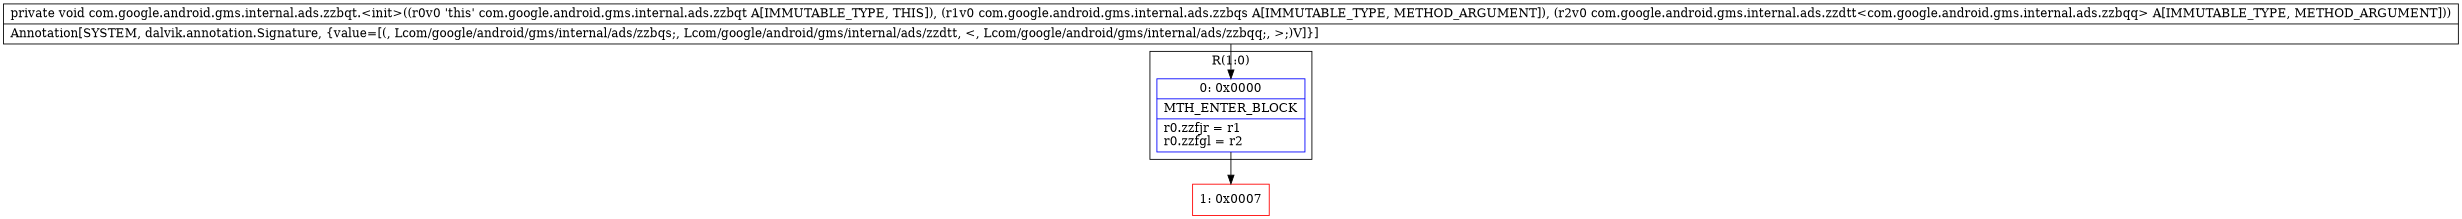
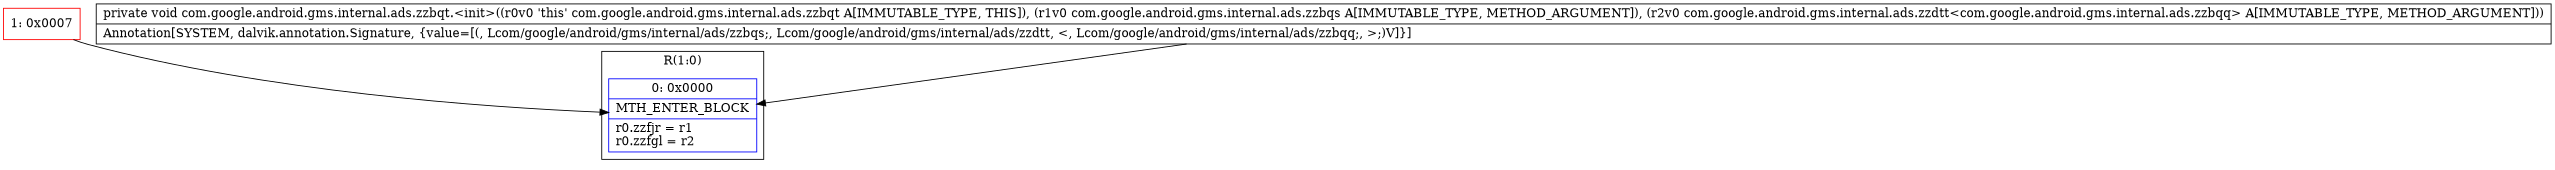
edge "0: 0x0000" -> "1: 0x0007": reversed
